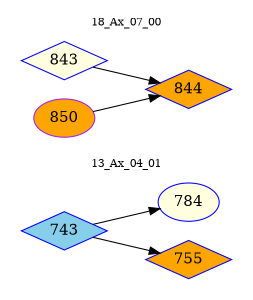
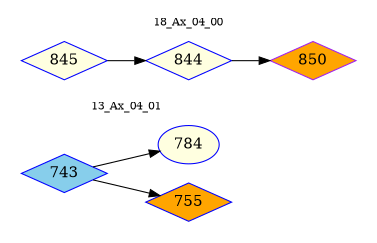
cluster "18_Ax_07_00": label "18_Ax_07_00" -> "18_Ax_04_00"
node "843": label "843" -> "845"
node "844": fillcolor orange -> lightyellow
edge "850" -> "844": reversed
node "850": shape ellipse -> diamond
